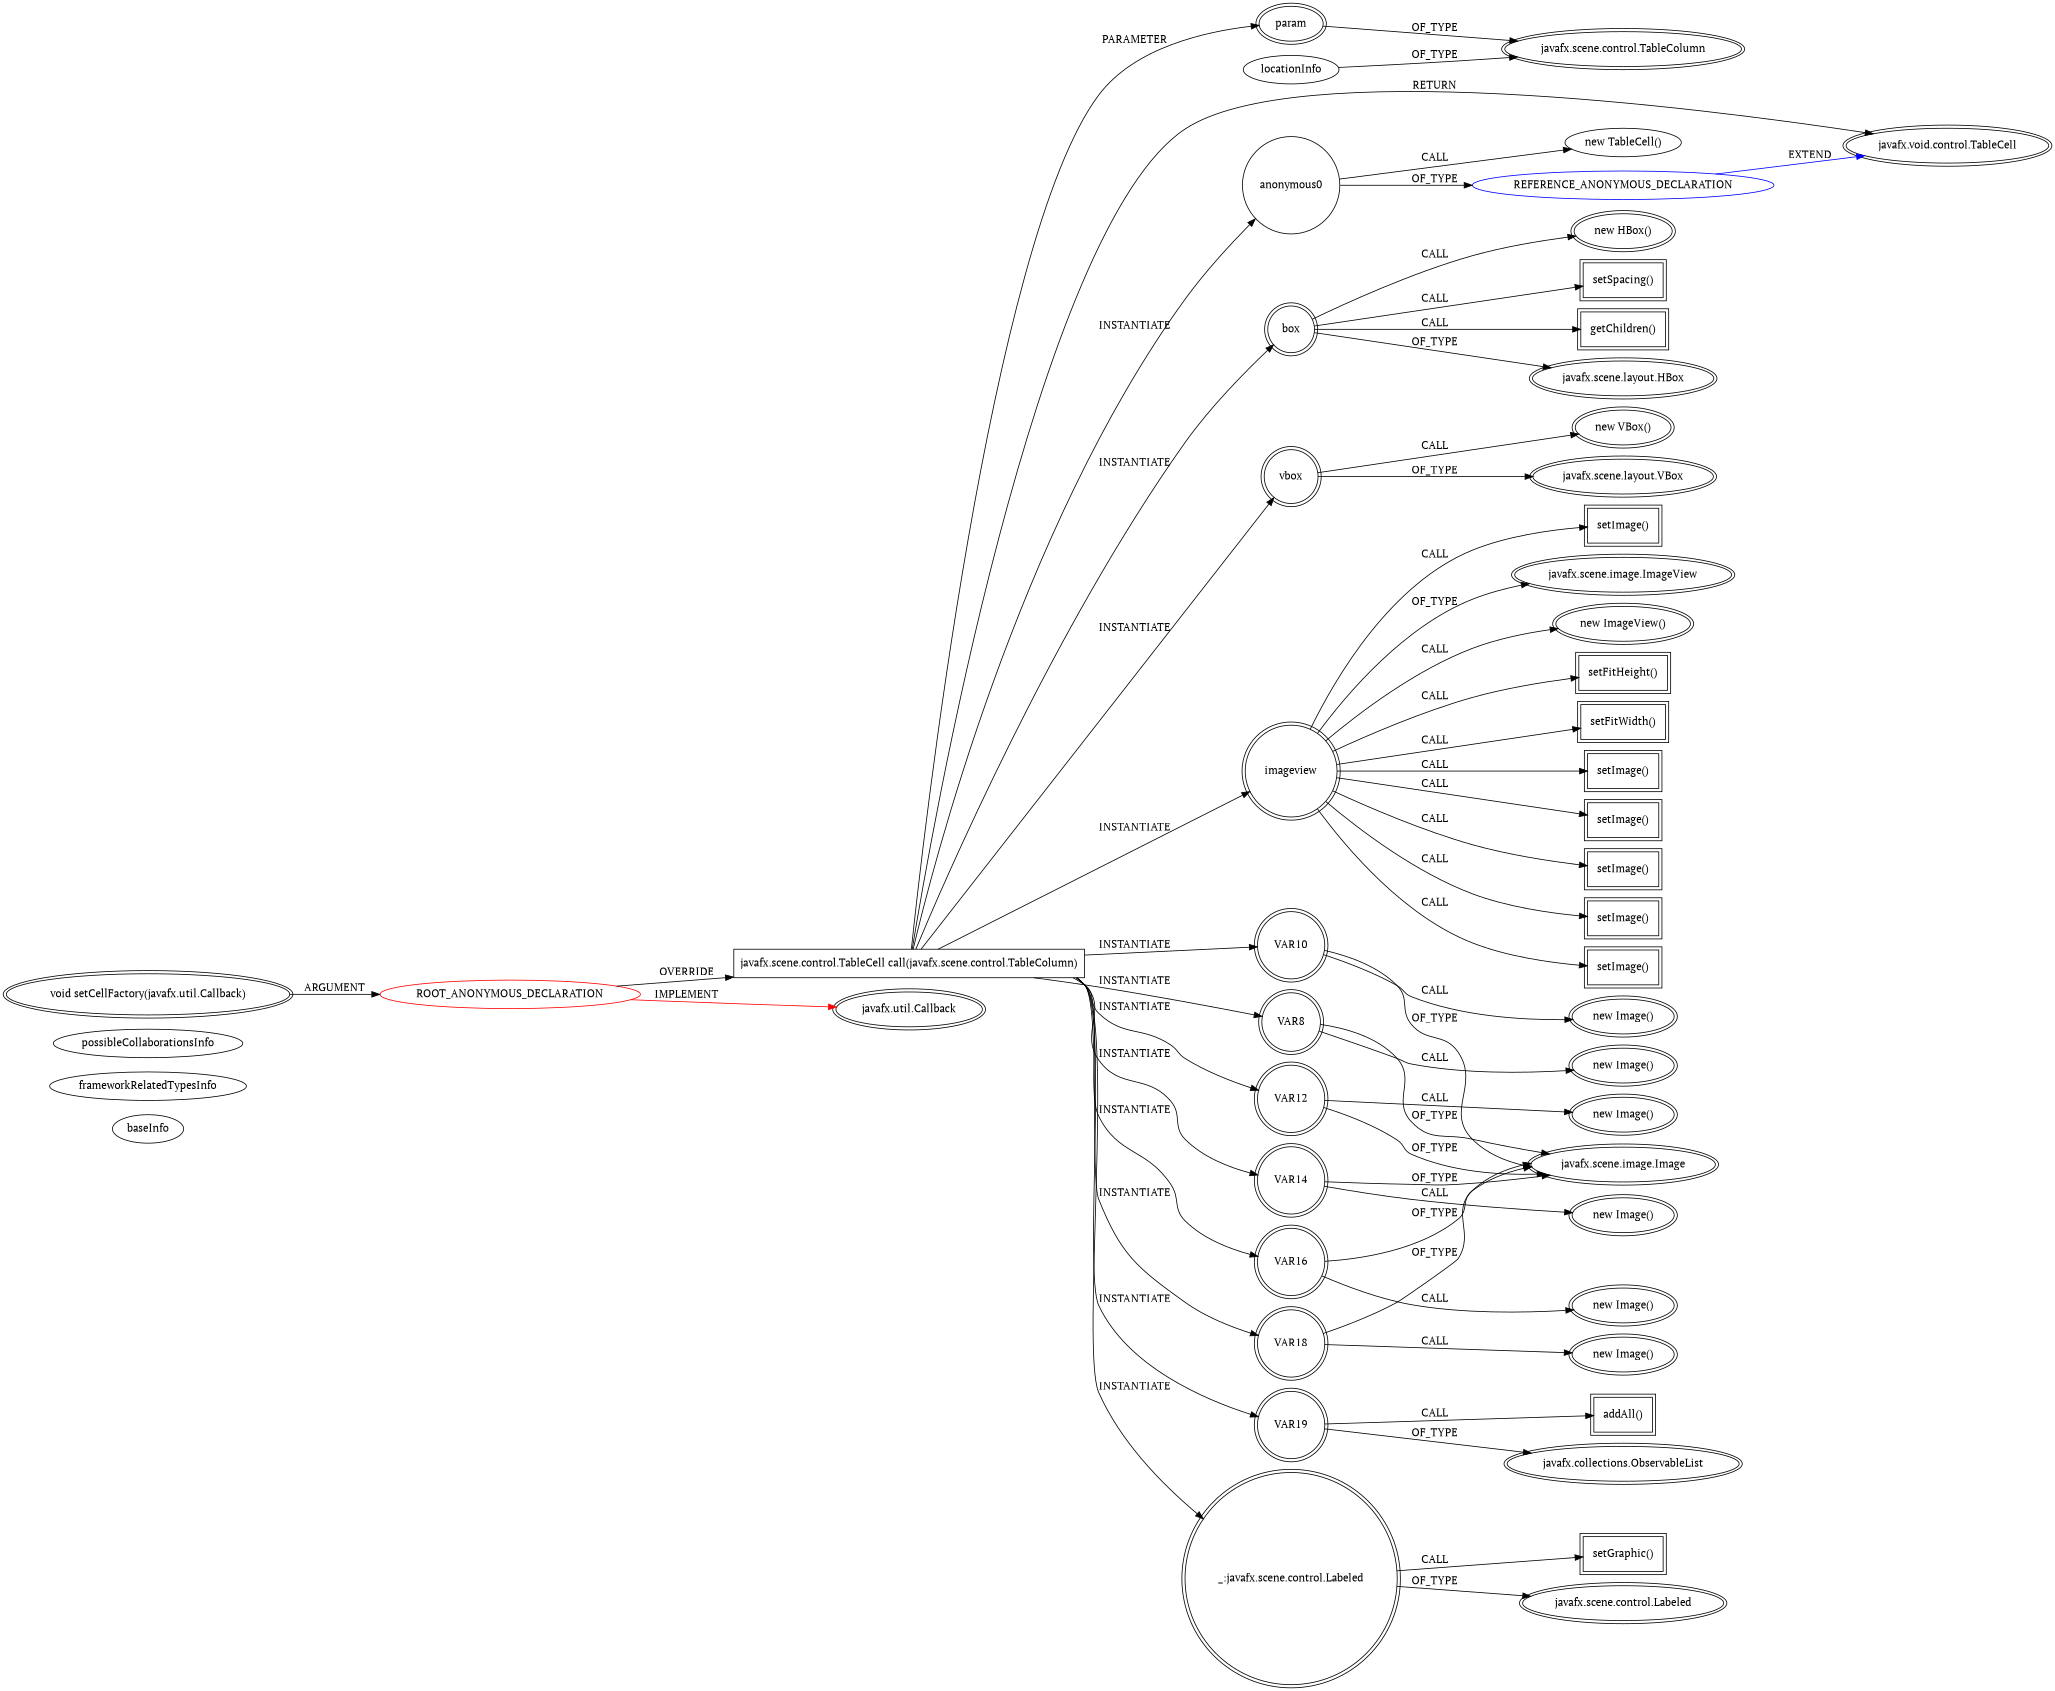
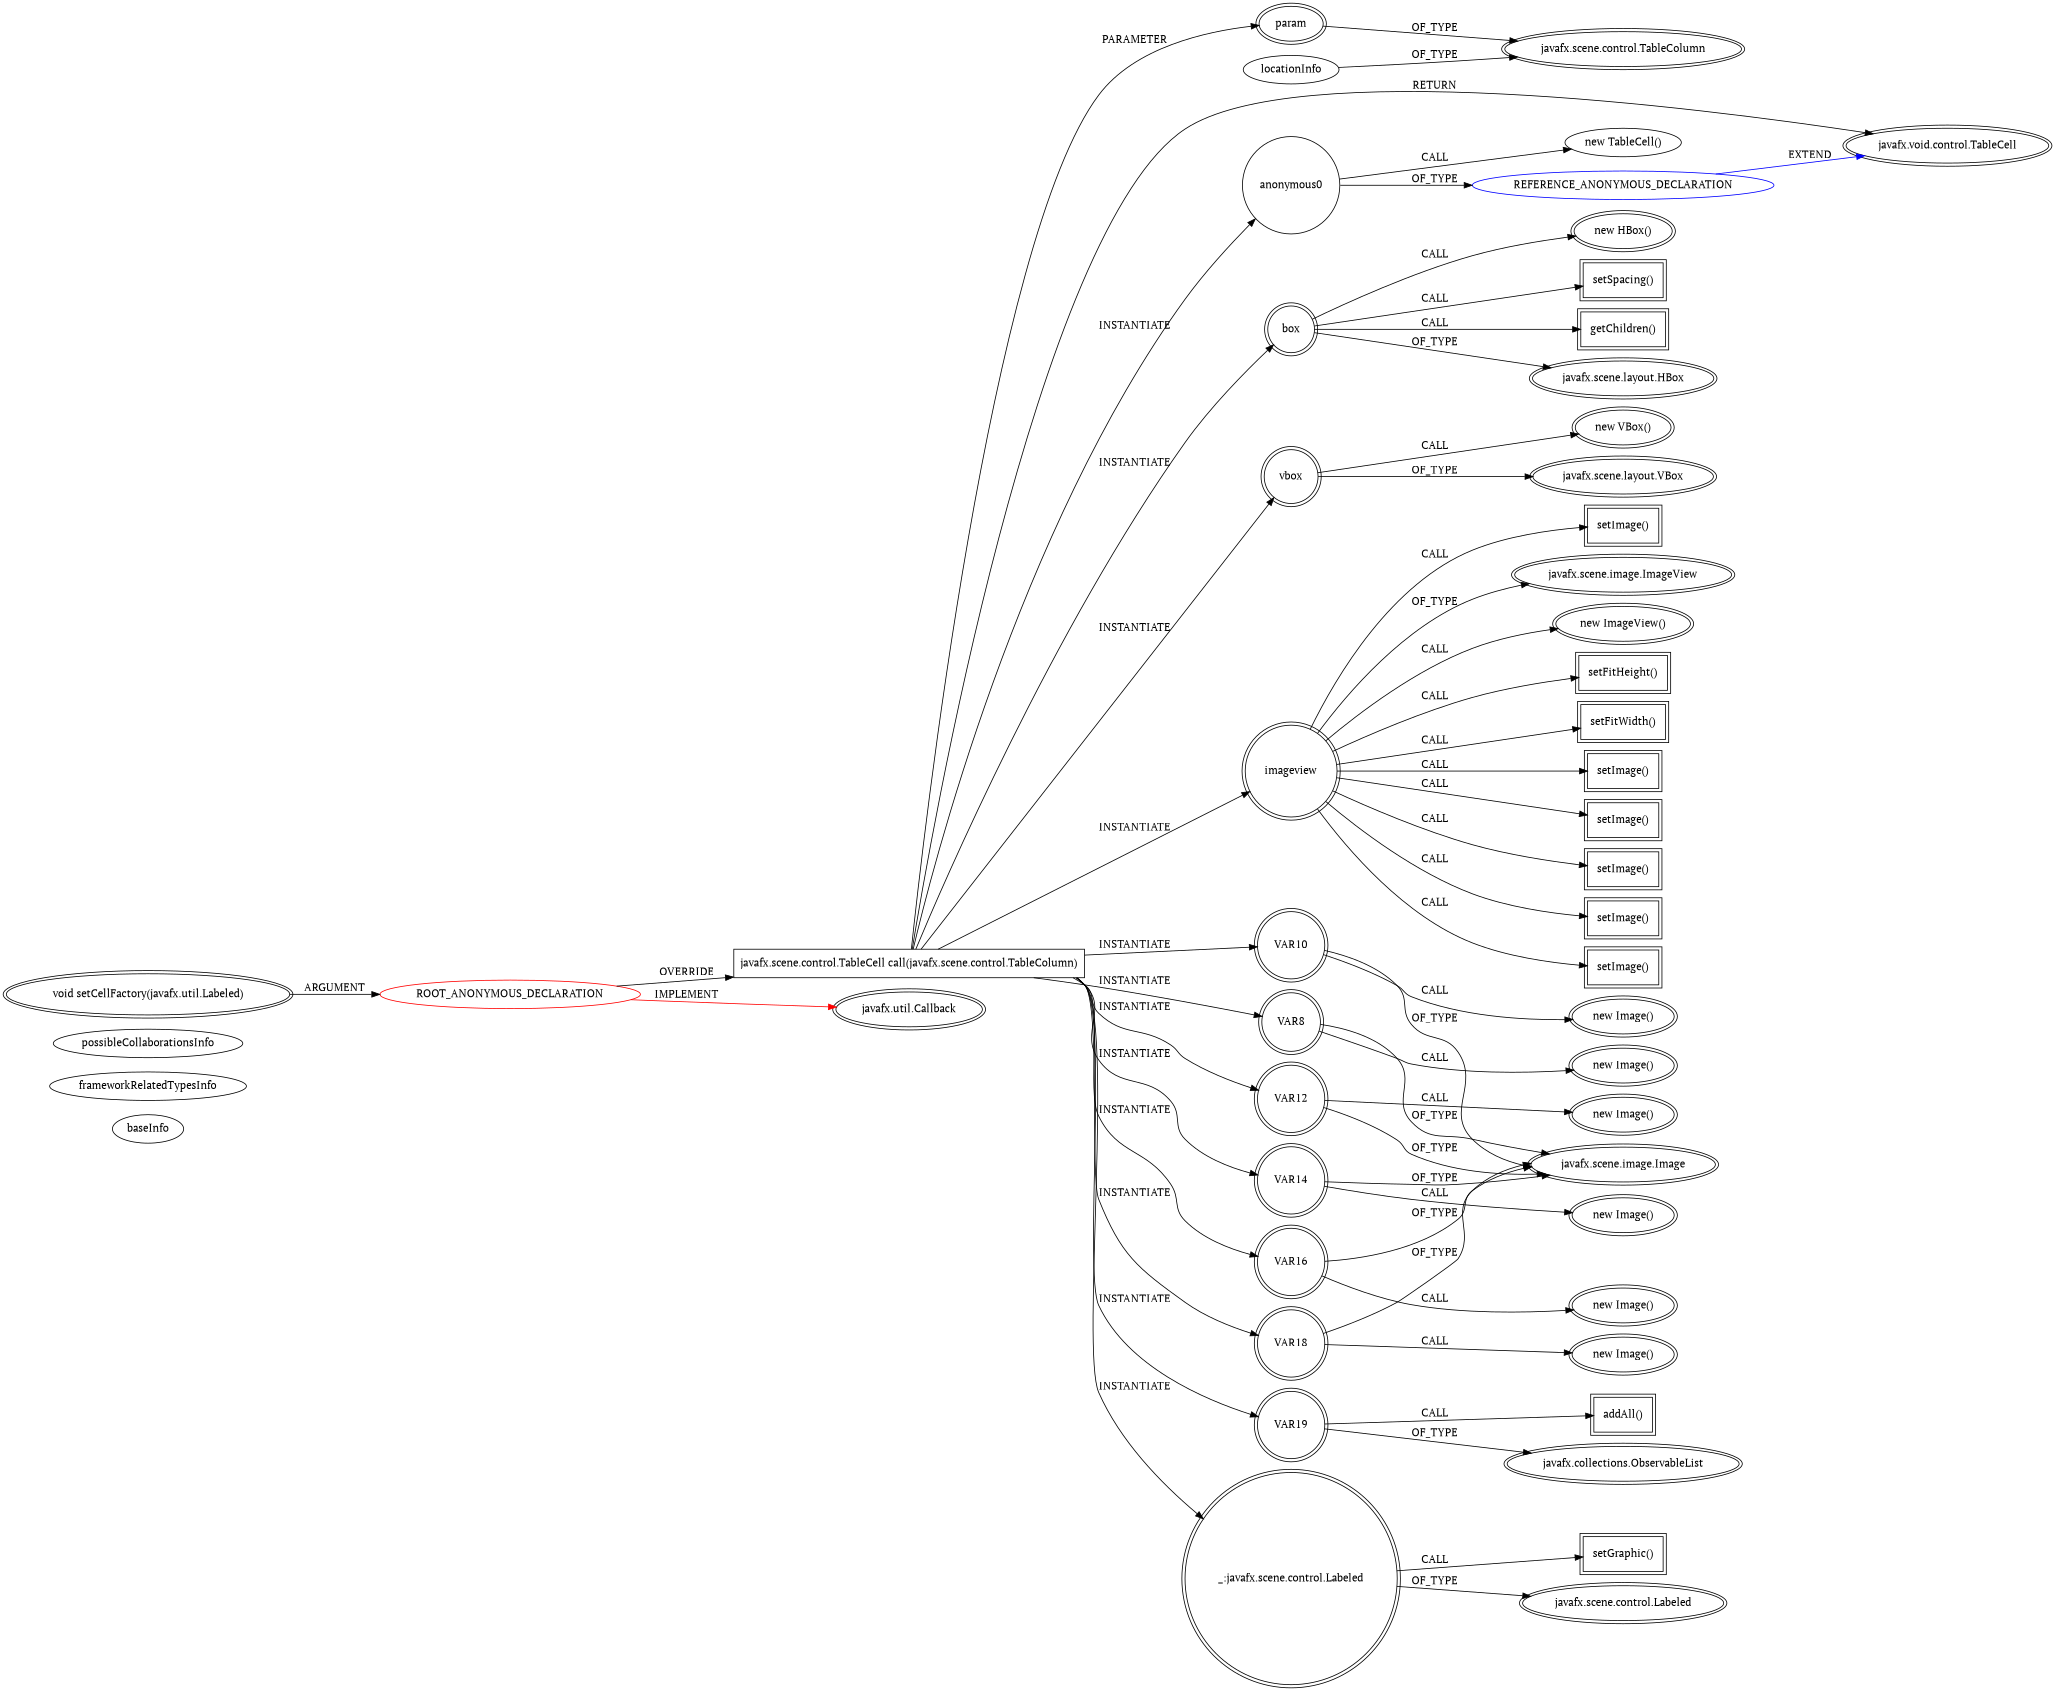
node "void setCellFactory(javafx.util.Callback)": label "void setCellFactory(javafx.util.Callback)" -> "void setCellFactory(javafx.util.Labeled)"
